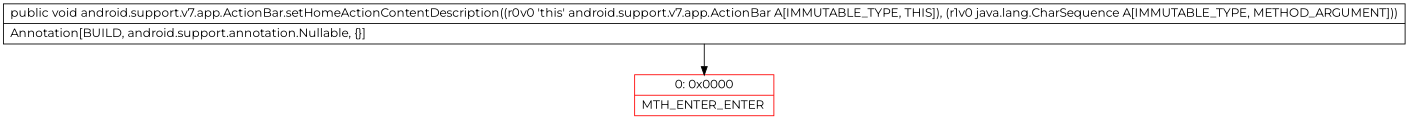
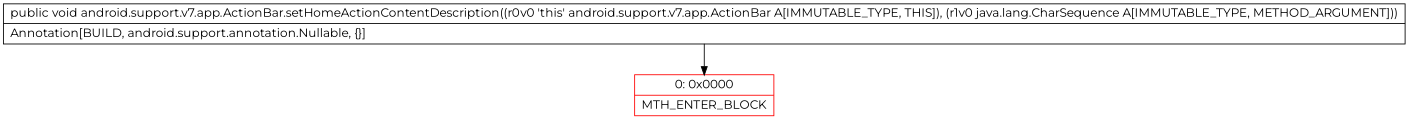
node "0: 0x0000": text "MTH_ENTER_ENTER" -> "MTH_ENTER_BLOCK"
